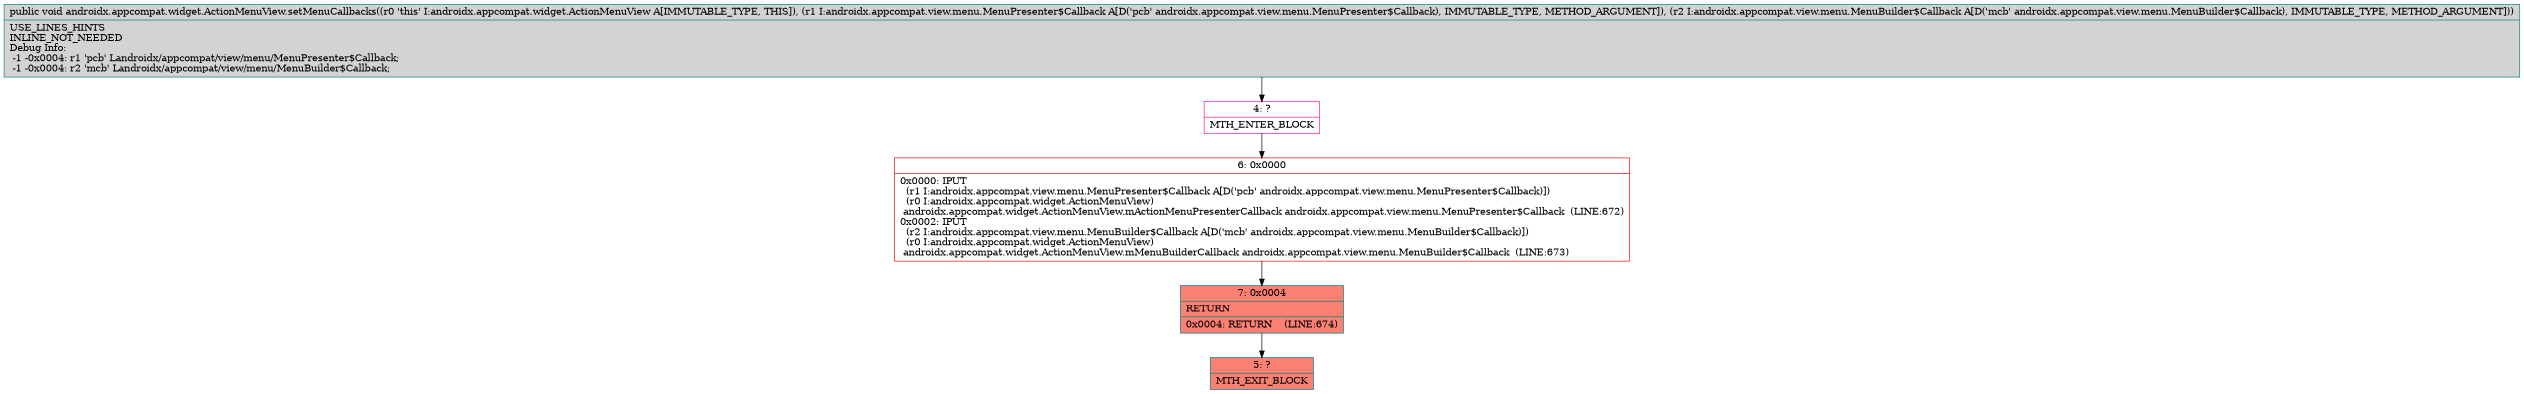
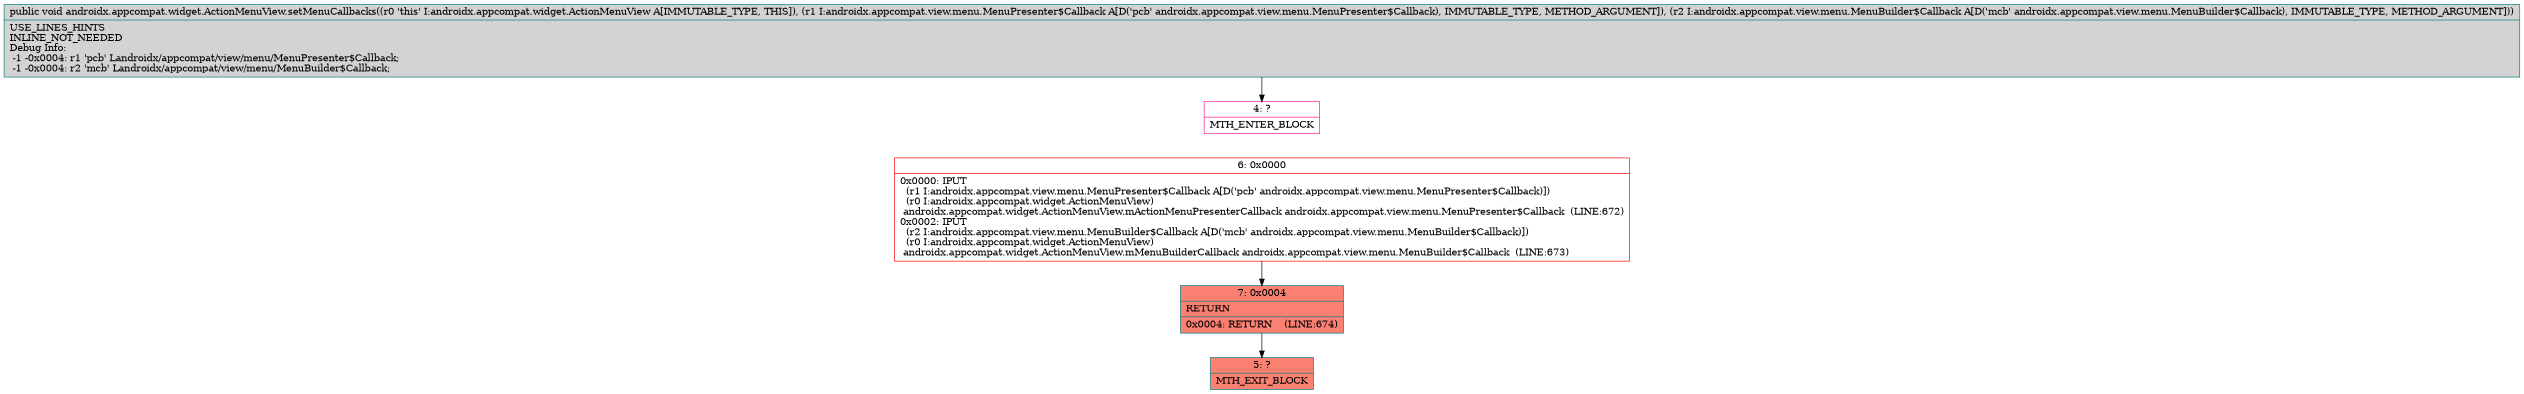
edge "4: ?" -> "6: 0x0000": removed
